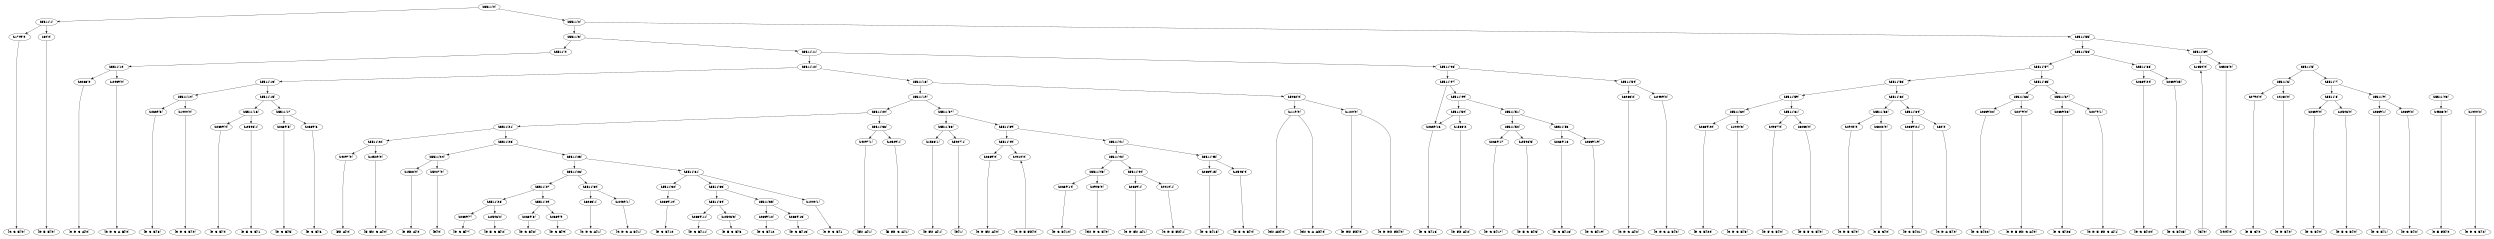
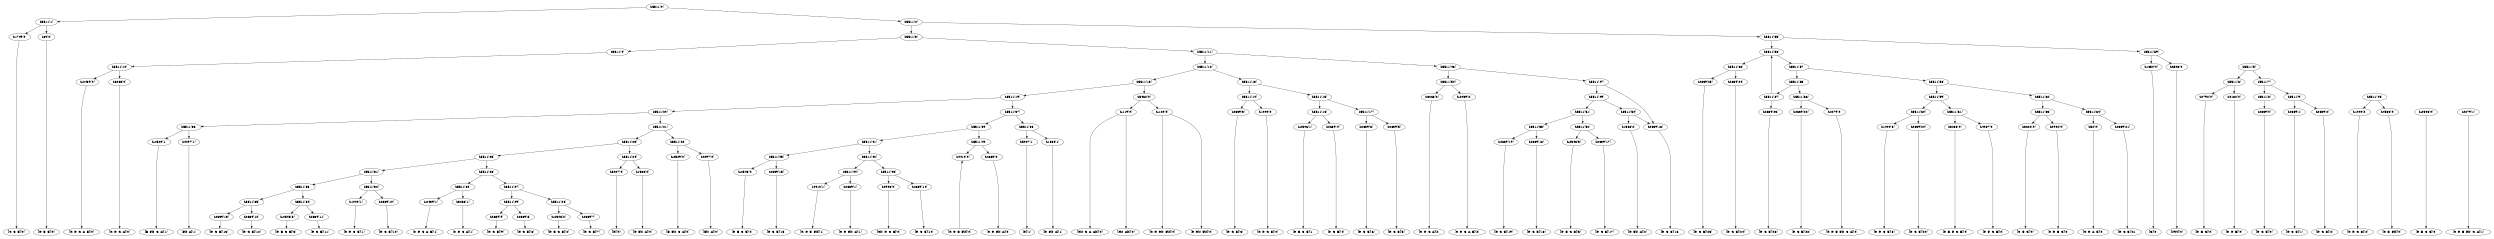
edge "L5511(67)" -> "L2279(1)": now "L5511(67)" -> "L5511(56)"
edge "L5511(8)" -> "L-2546(0)": removed
edge "L5511(48)" -> "L1000(2)": added
edge "[G](0)" -> "L1650(0)": reversed
edge "L5511(31)" -> "L1000(1)": now "L5511(32)" -> "L1000(1)"
